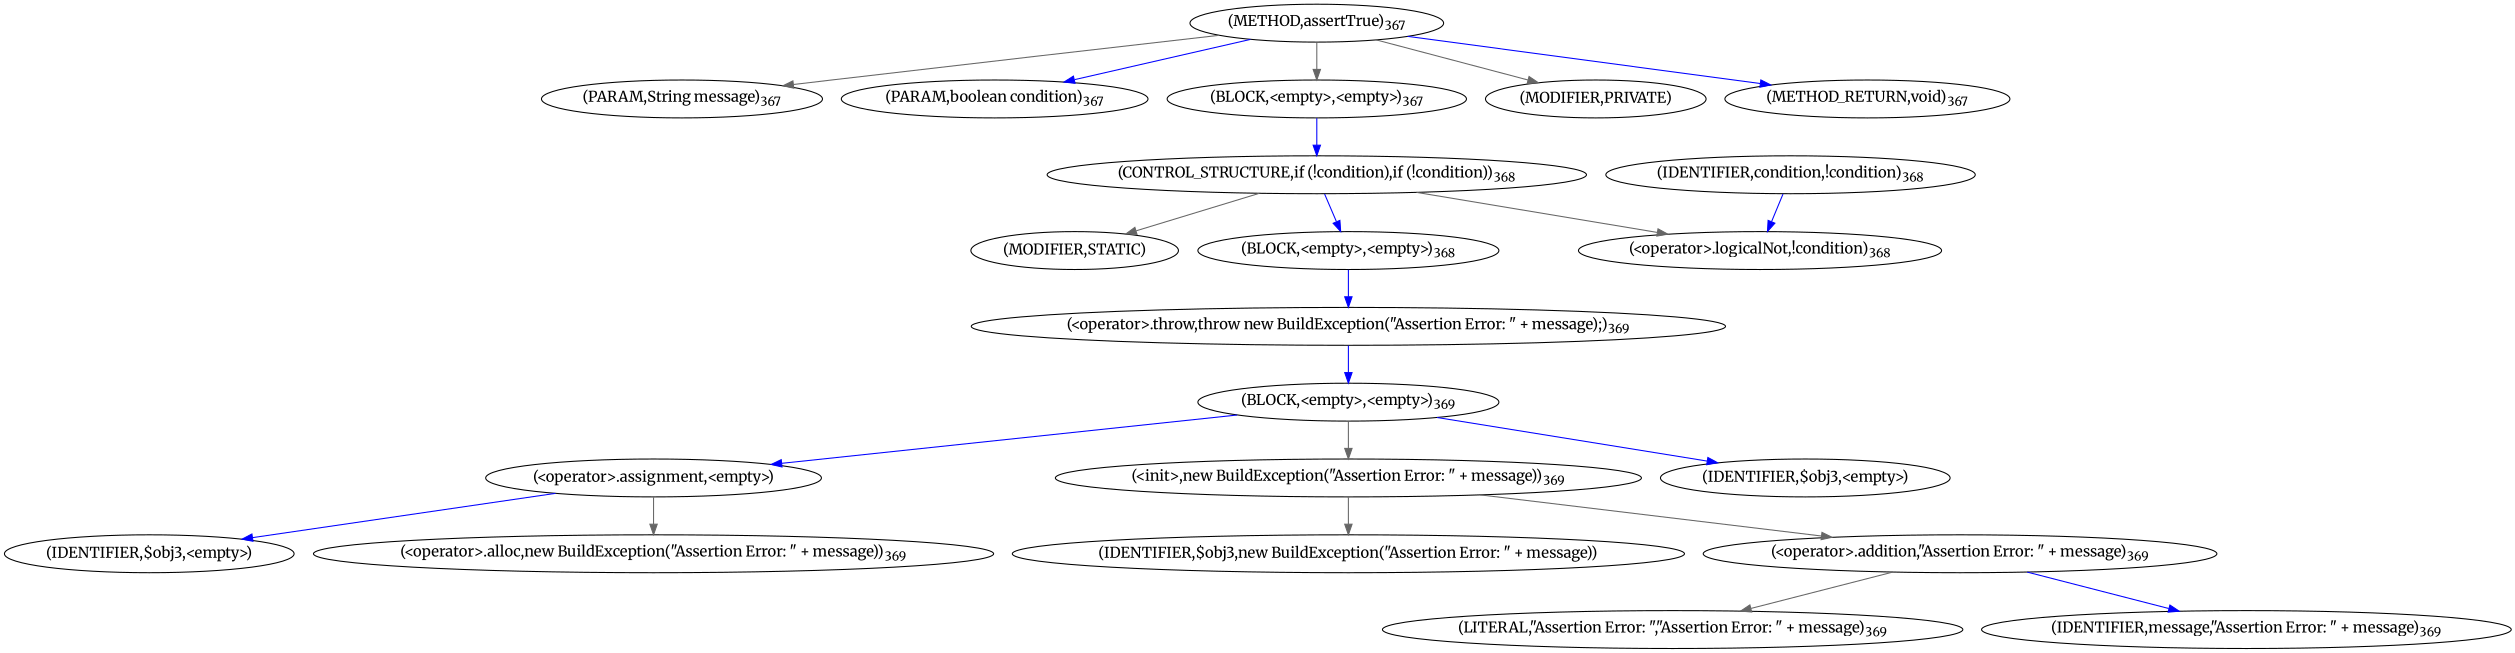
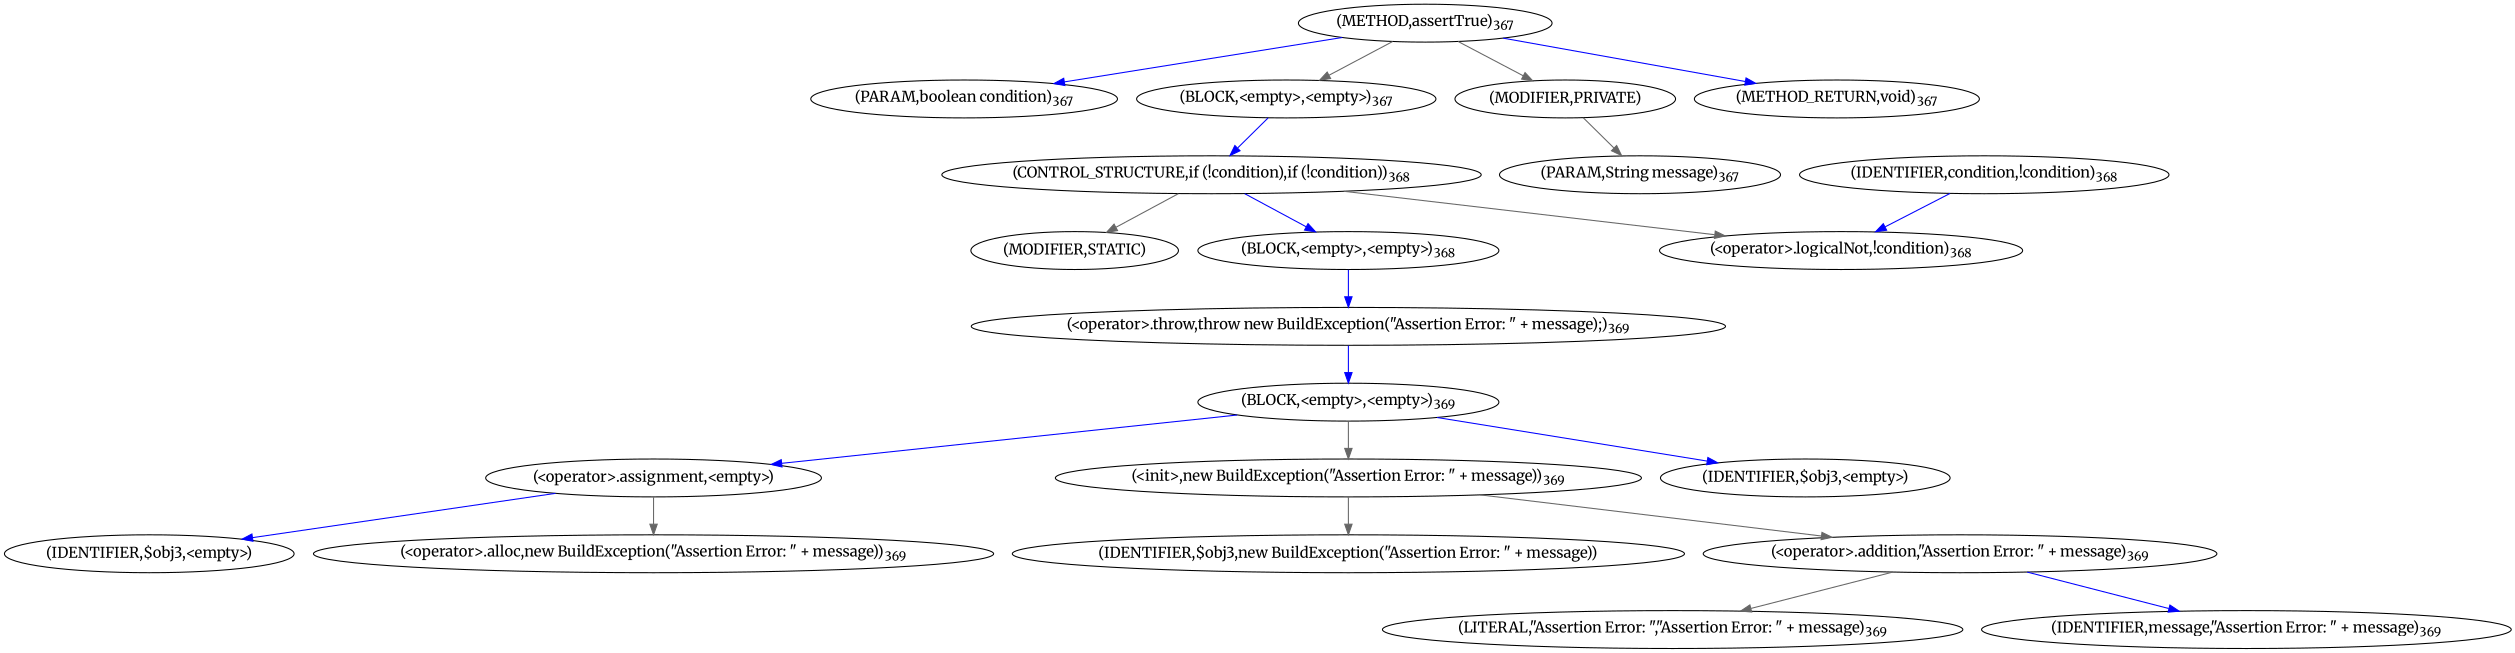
edge "(METHOD,assertTrue)" -> "(PARAM,String message)": now "(MODIFIER,PRIVATE)" -> "(PARAM,String message)"
